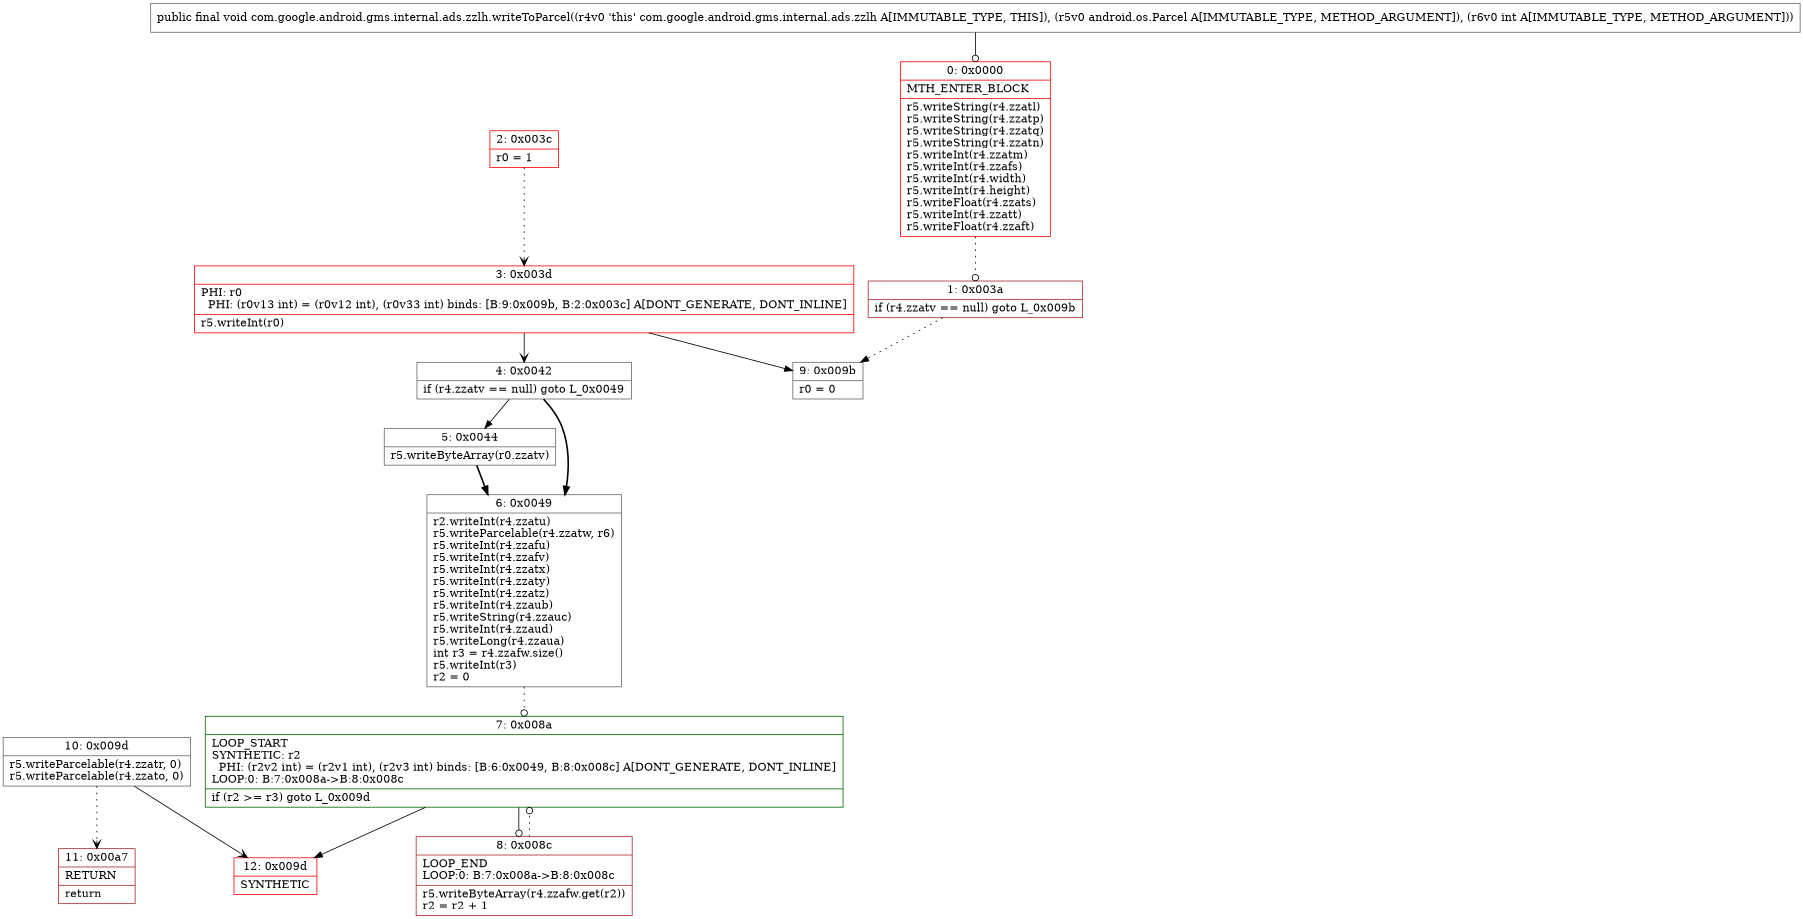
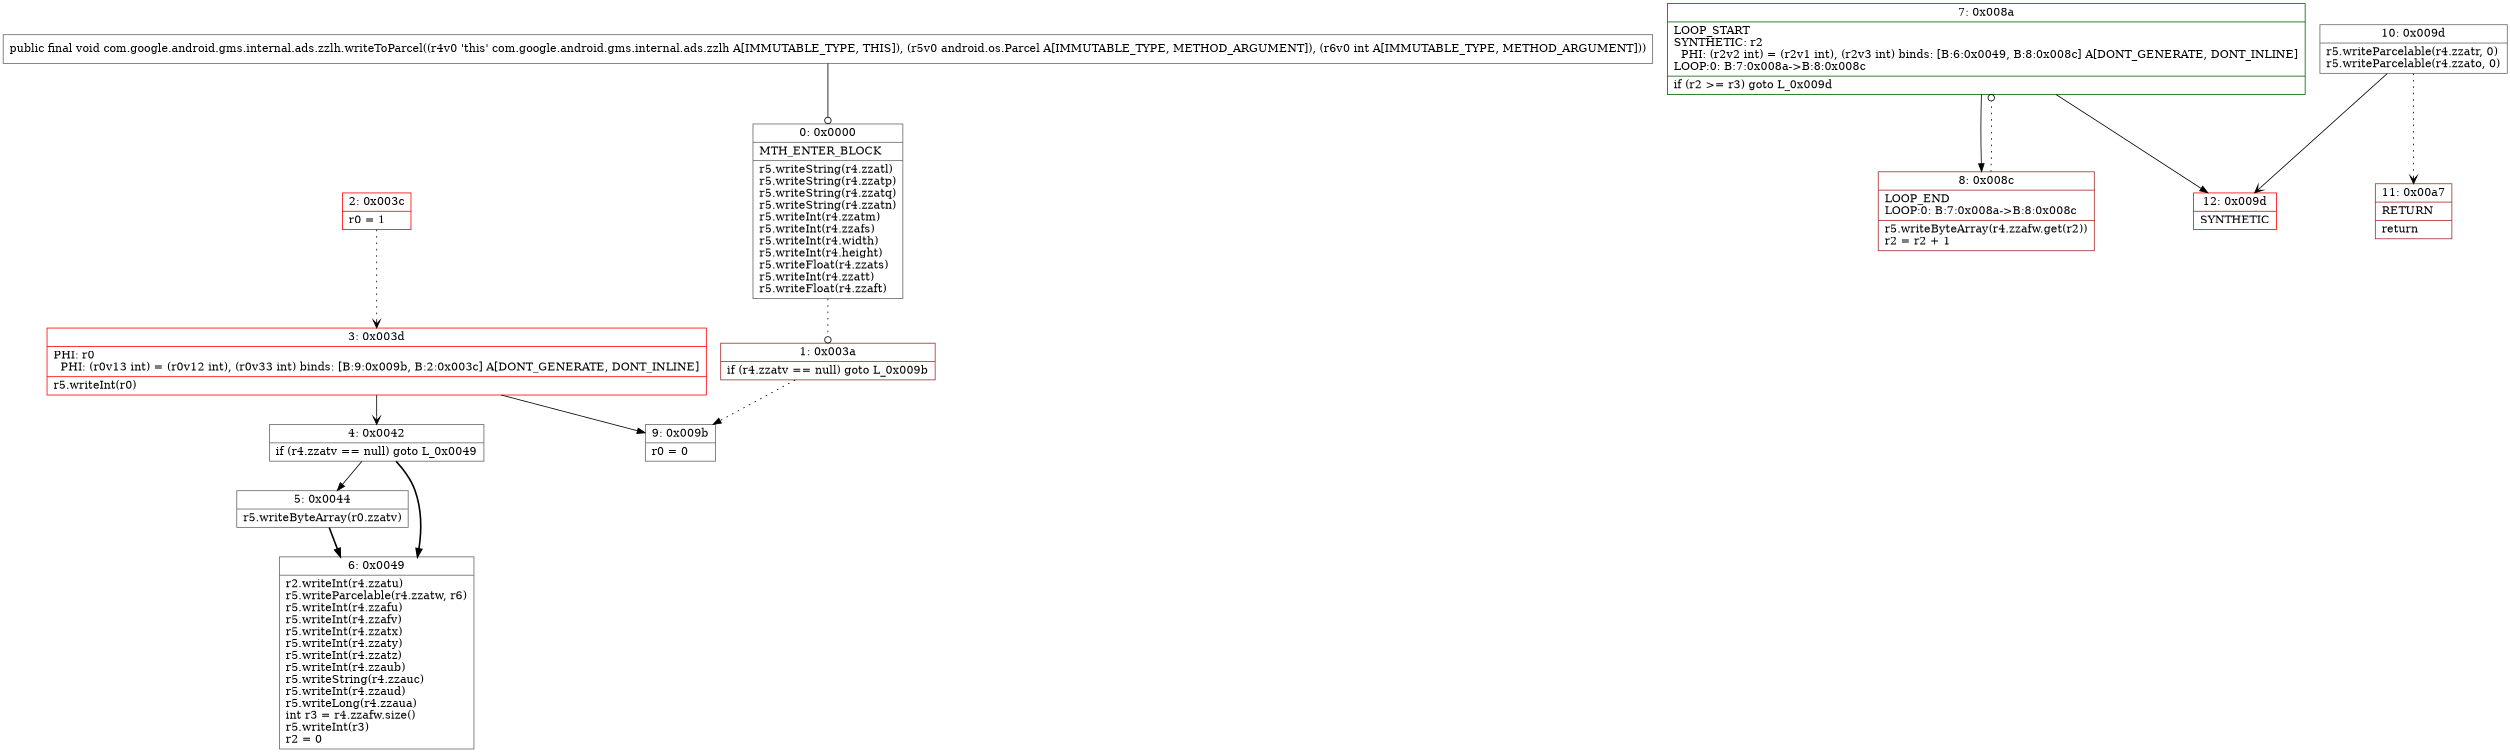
node "0: 0x0000": color red -> gray40
edge "6: 0x0049" -> "7: 0x008a": removed
edge "7: 0x008a" -> "8: 0x008c": arrowhead odot -> normal
